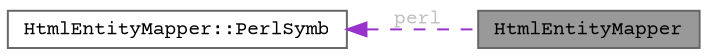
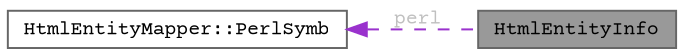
node "HtmlEntityMapper": label "HtmlEntityMapper" -> "HtmlEntityInfo"
